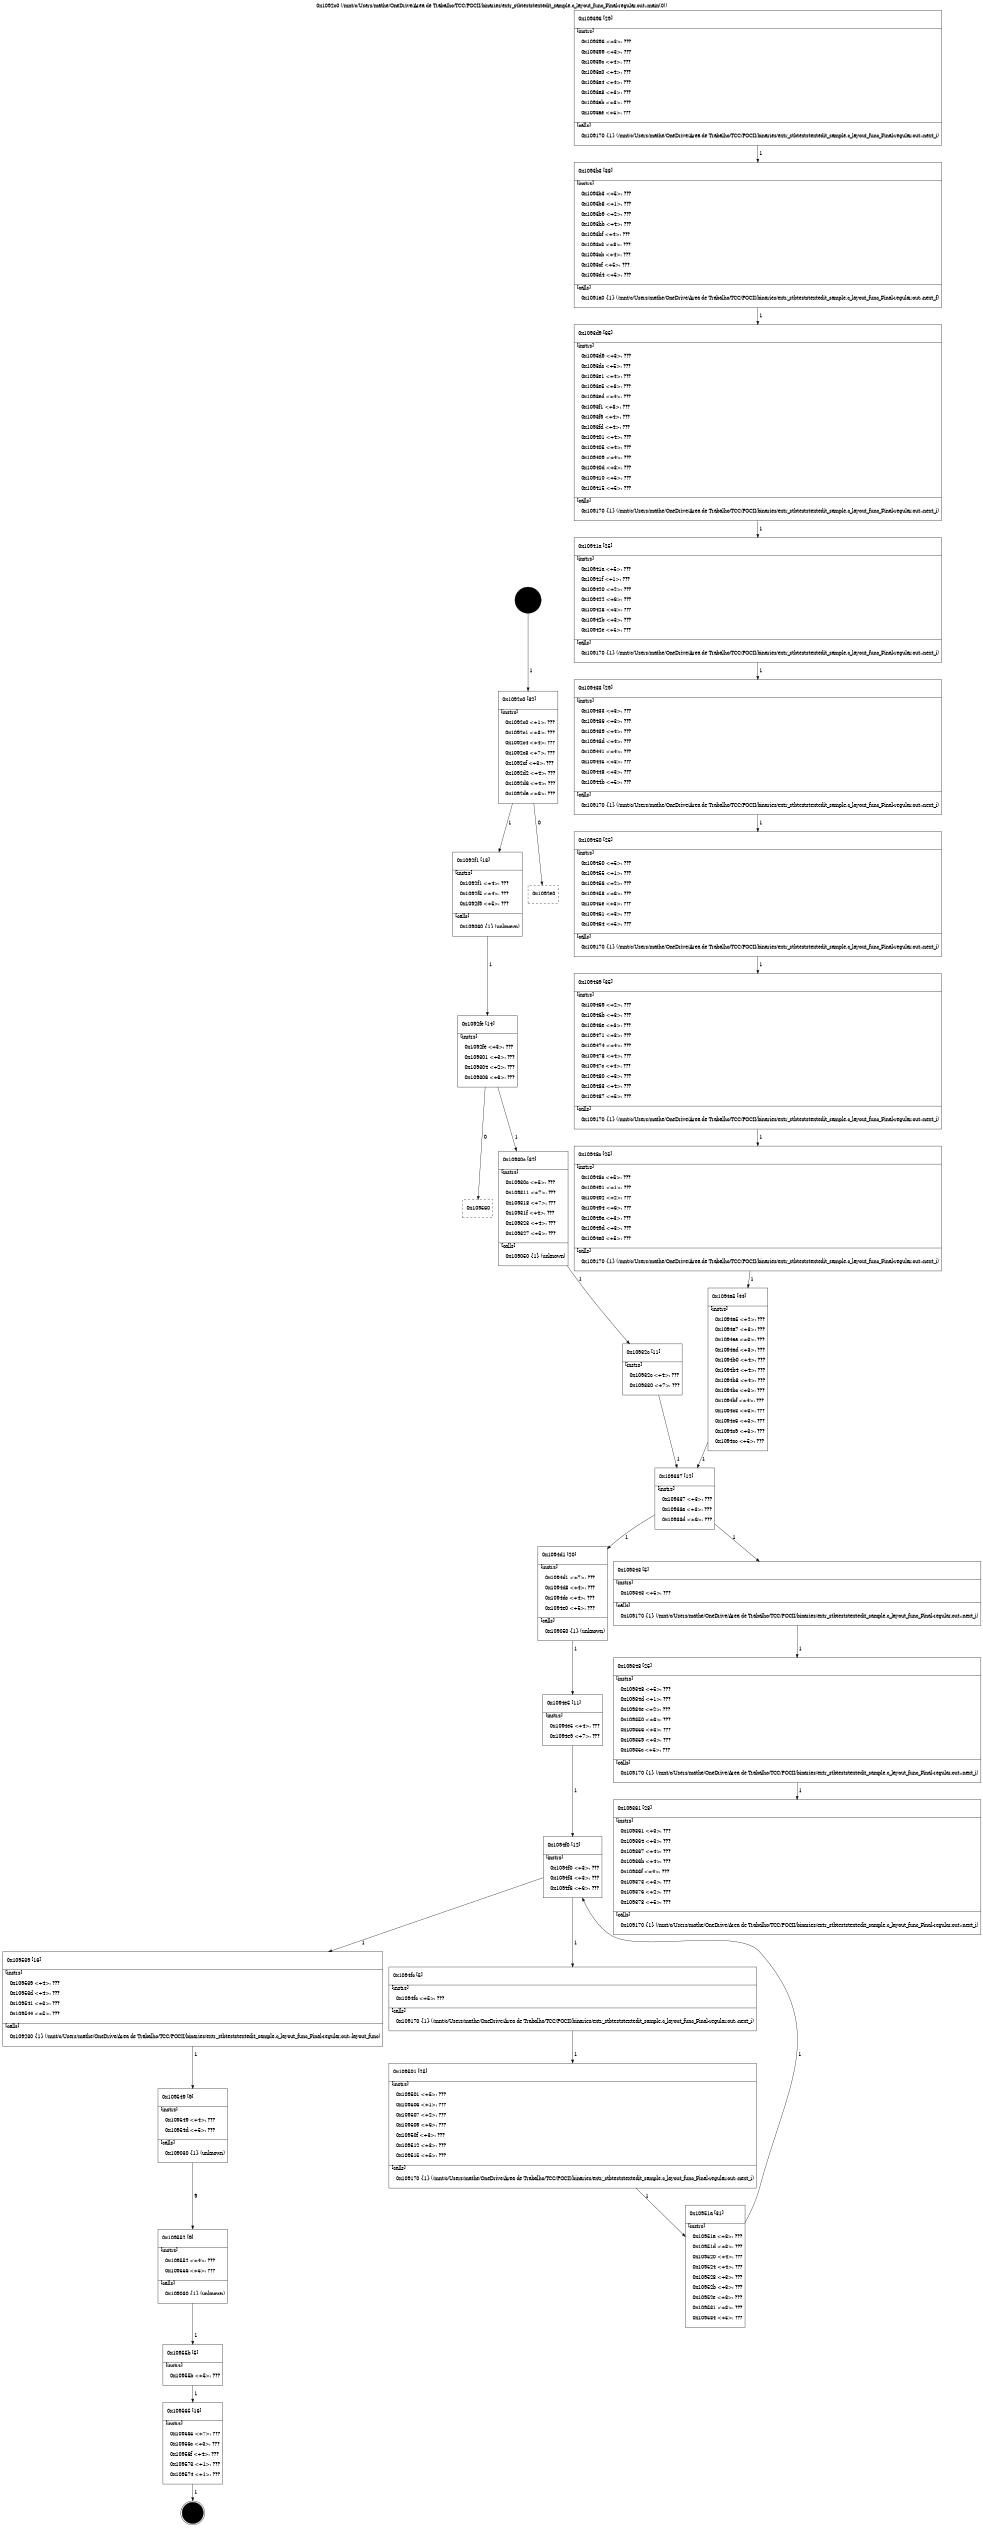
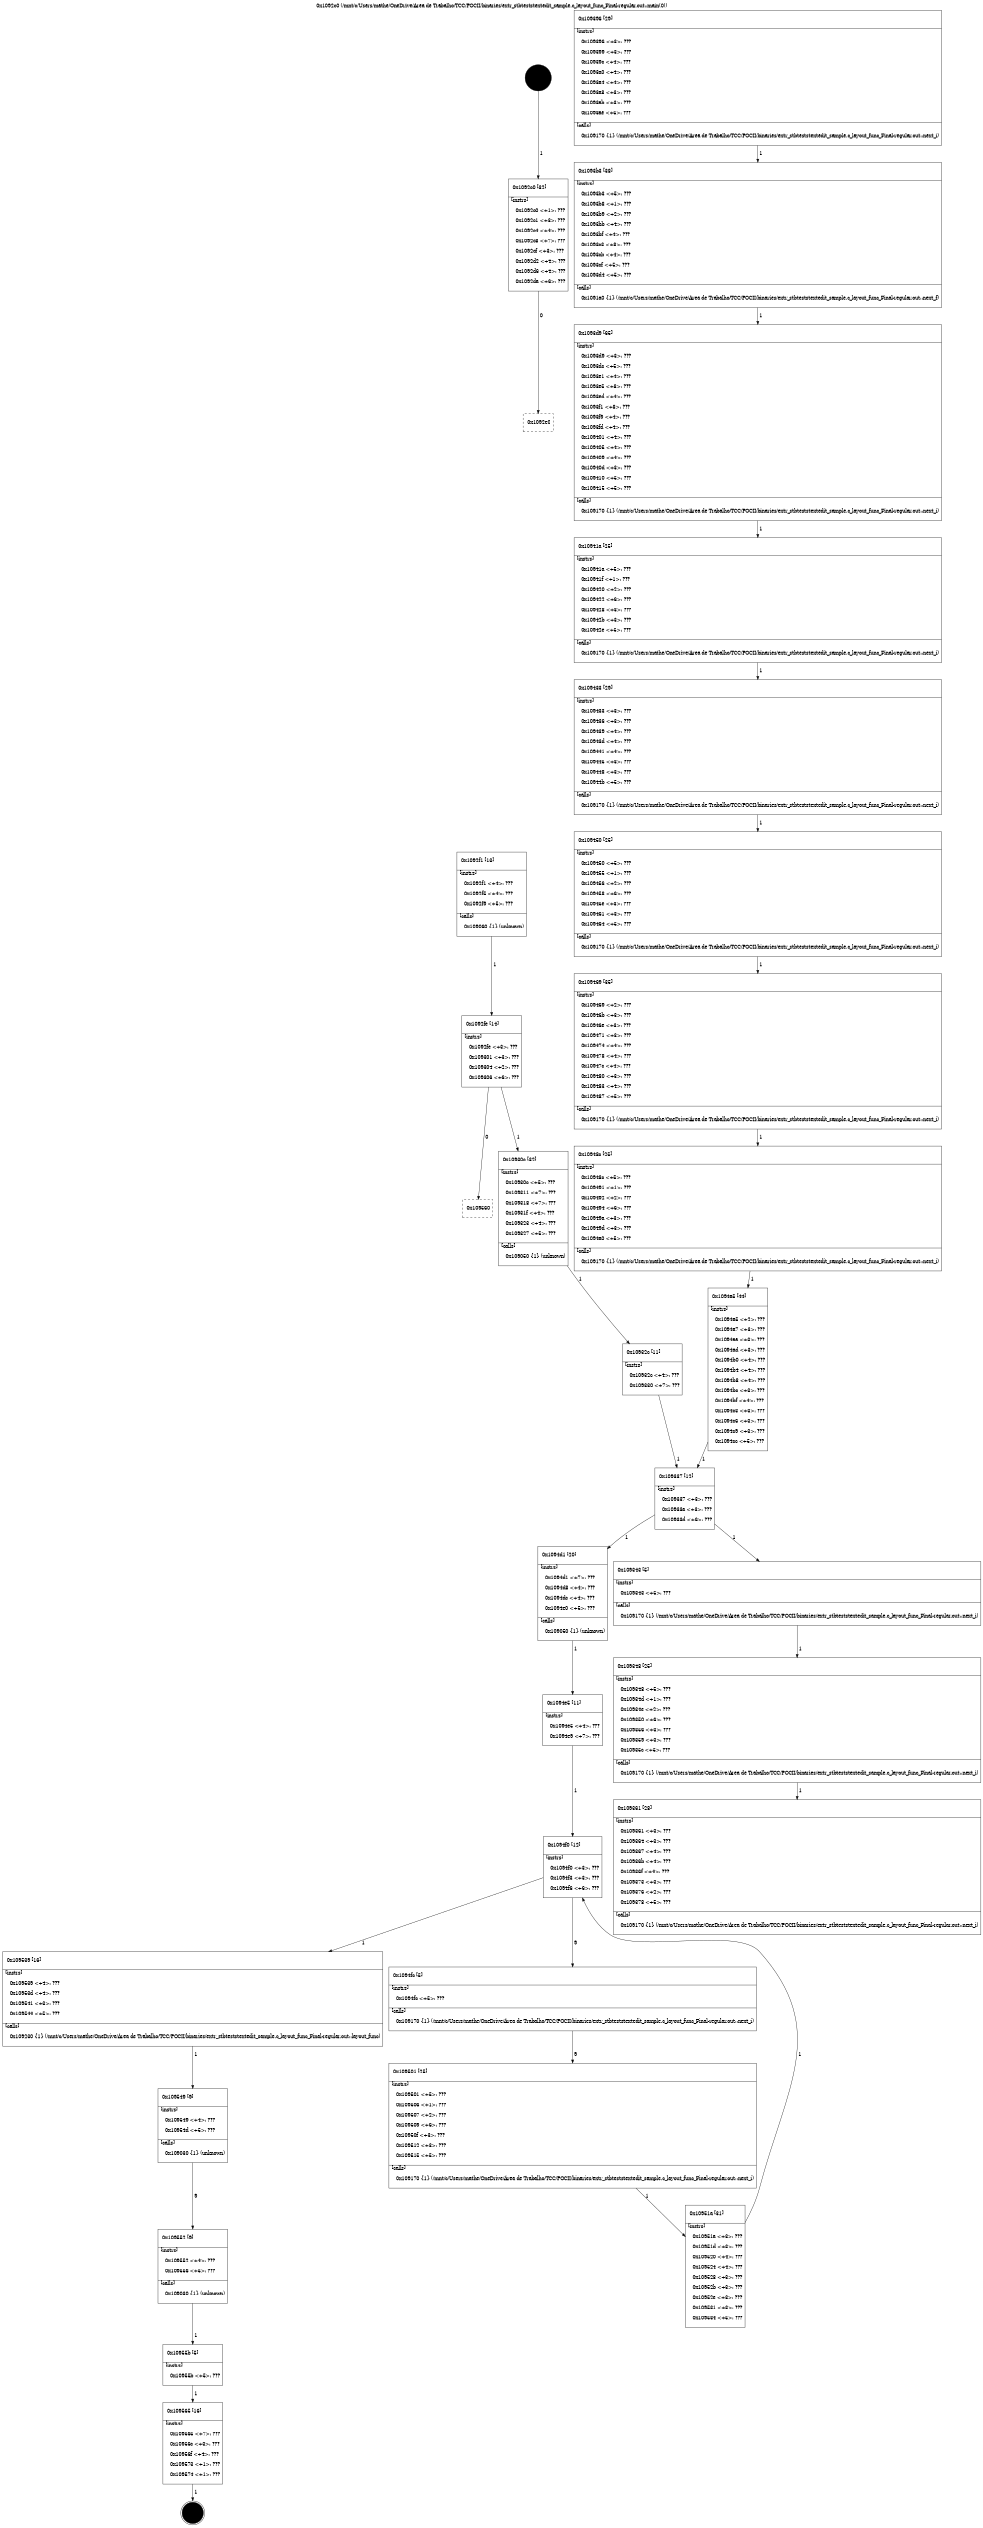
edge "0x1092c0 [32]" -> "0x1092f1 [13]": removed, label "1"
edge "0x1094f0 [12]" -> "0x1094fc [5]": label " 1" -> " 9"
edge "0x1094fc [5]" -> "0x109501 [25]": label " 1" -> " 9"
